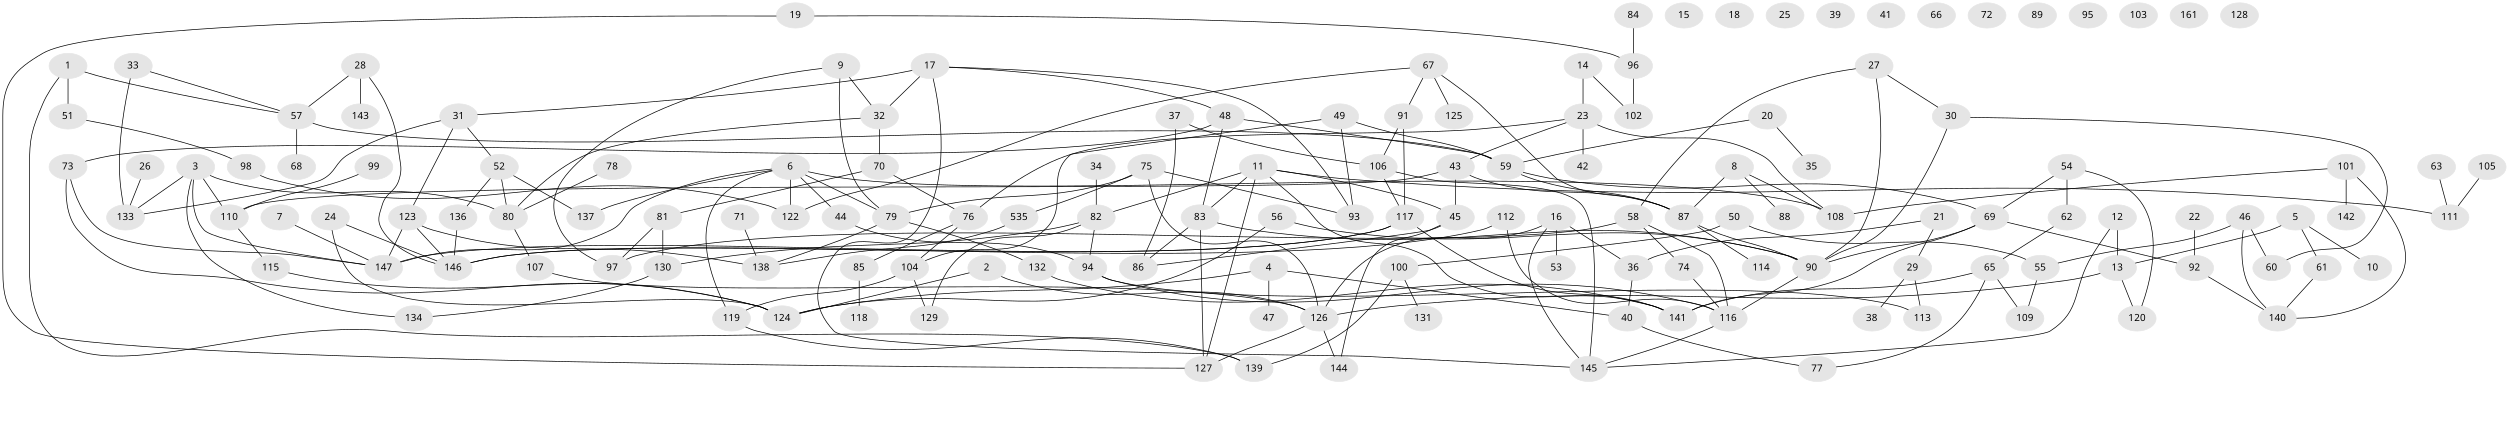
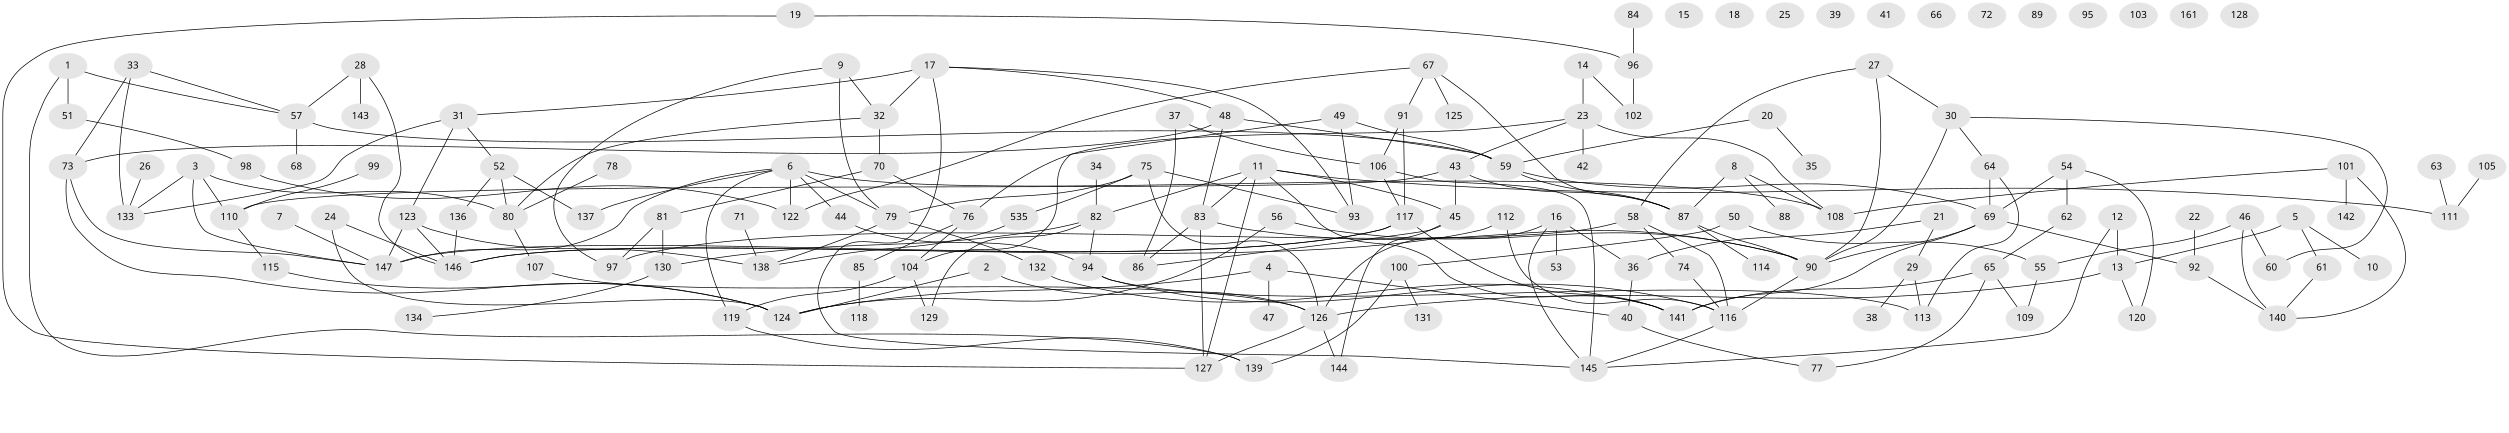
edge "33" -- "73": added
node "64": added
edge "3" -- "134": removed
